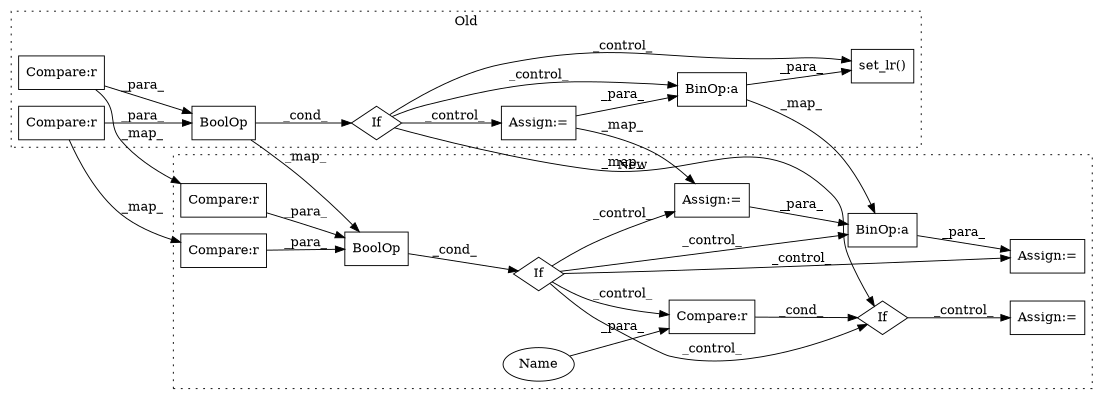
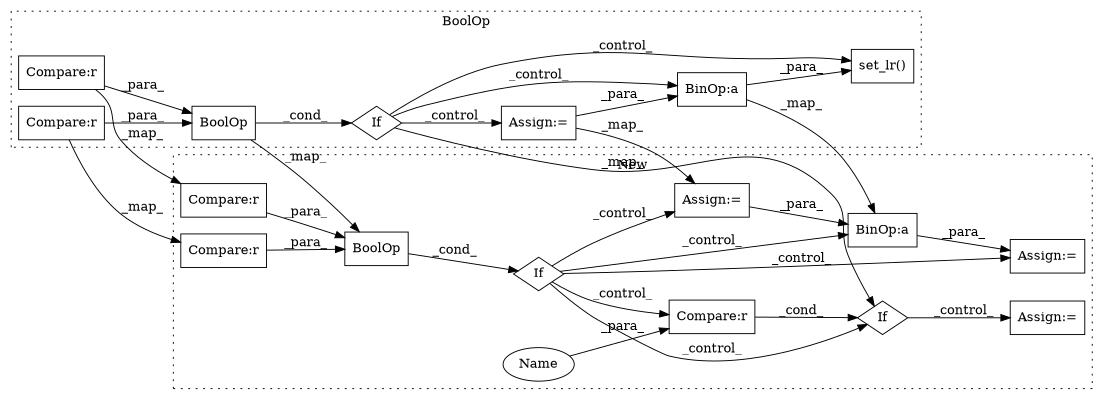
cluster "Old": label "Old" -> "BoolOp"
